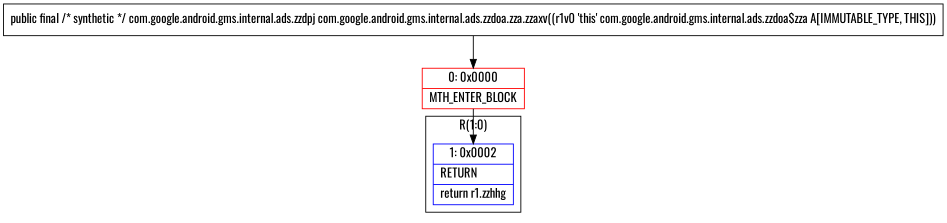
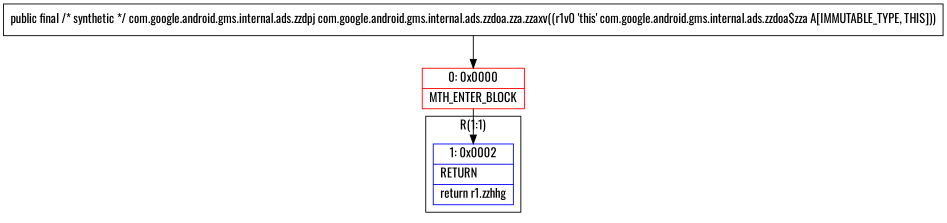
cluster "R(1:0)": label "R(1:0)" -> "R(1:1)"
